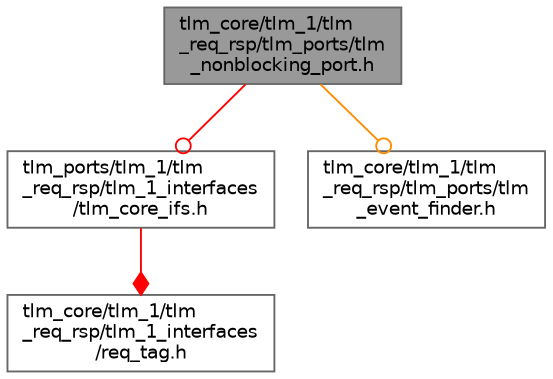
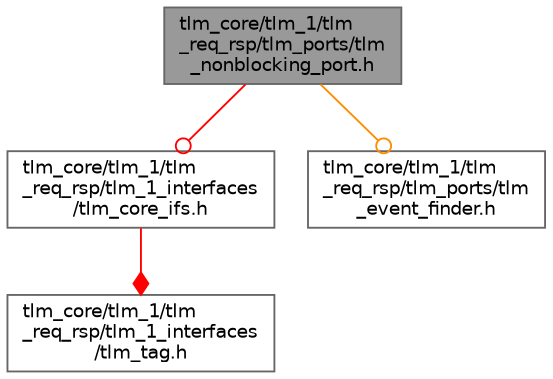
node "tlm_ports/tlm_1/tlm _req_rsp/tlm_1_interfaces /tlm_core_ifs.h": label "tlm_ports/tlm_1/tlm _req_rsp/tlm_1_interfaces /tlm_core_ifs.h" -> "tlm_core/tlm_1/tlm _req_rsp/tlm_1_interfaces /tlm_core_ifs.h"
node "tlm_core/tlm_1/tlm _req_rsp/tlm_1_interfaces /req_tag.h": label "tlm_core/tlm_1/tlm _req_rsp/tlm_1_interfaces /req_tag.h" -> "tlm_core/tlm_1/tlm _req_rsp/tlm_1_interfaces /tlm_tag.h"
